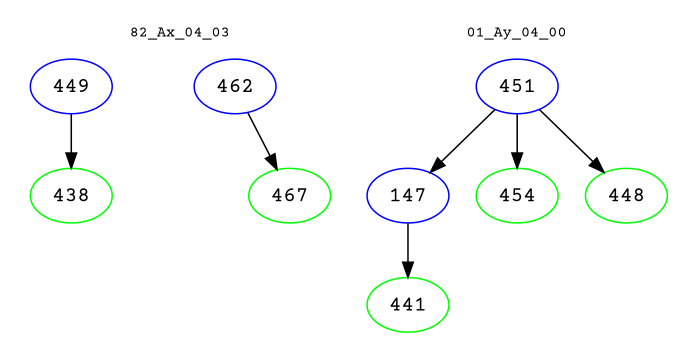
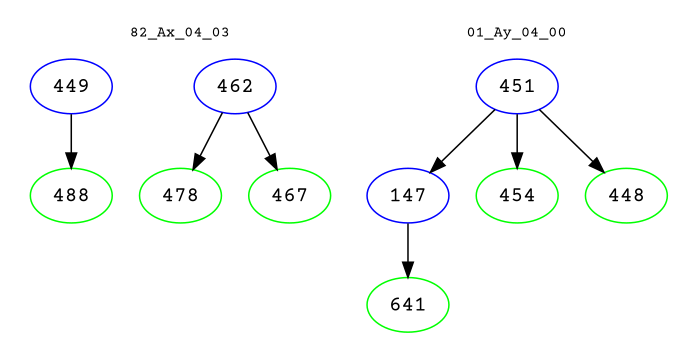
node "438": label "438" -> "488"
node "478": added
node "441": label "441" -> "641"
